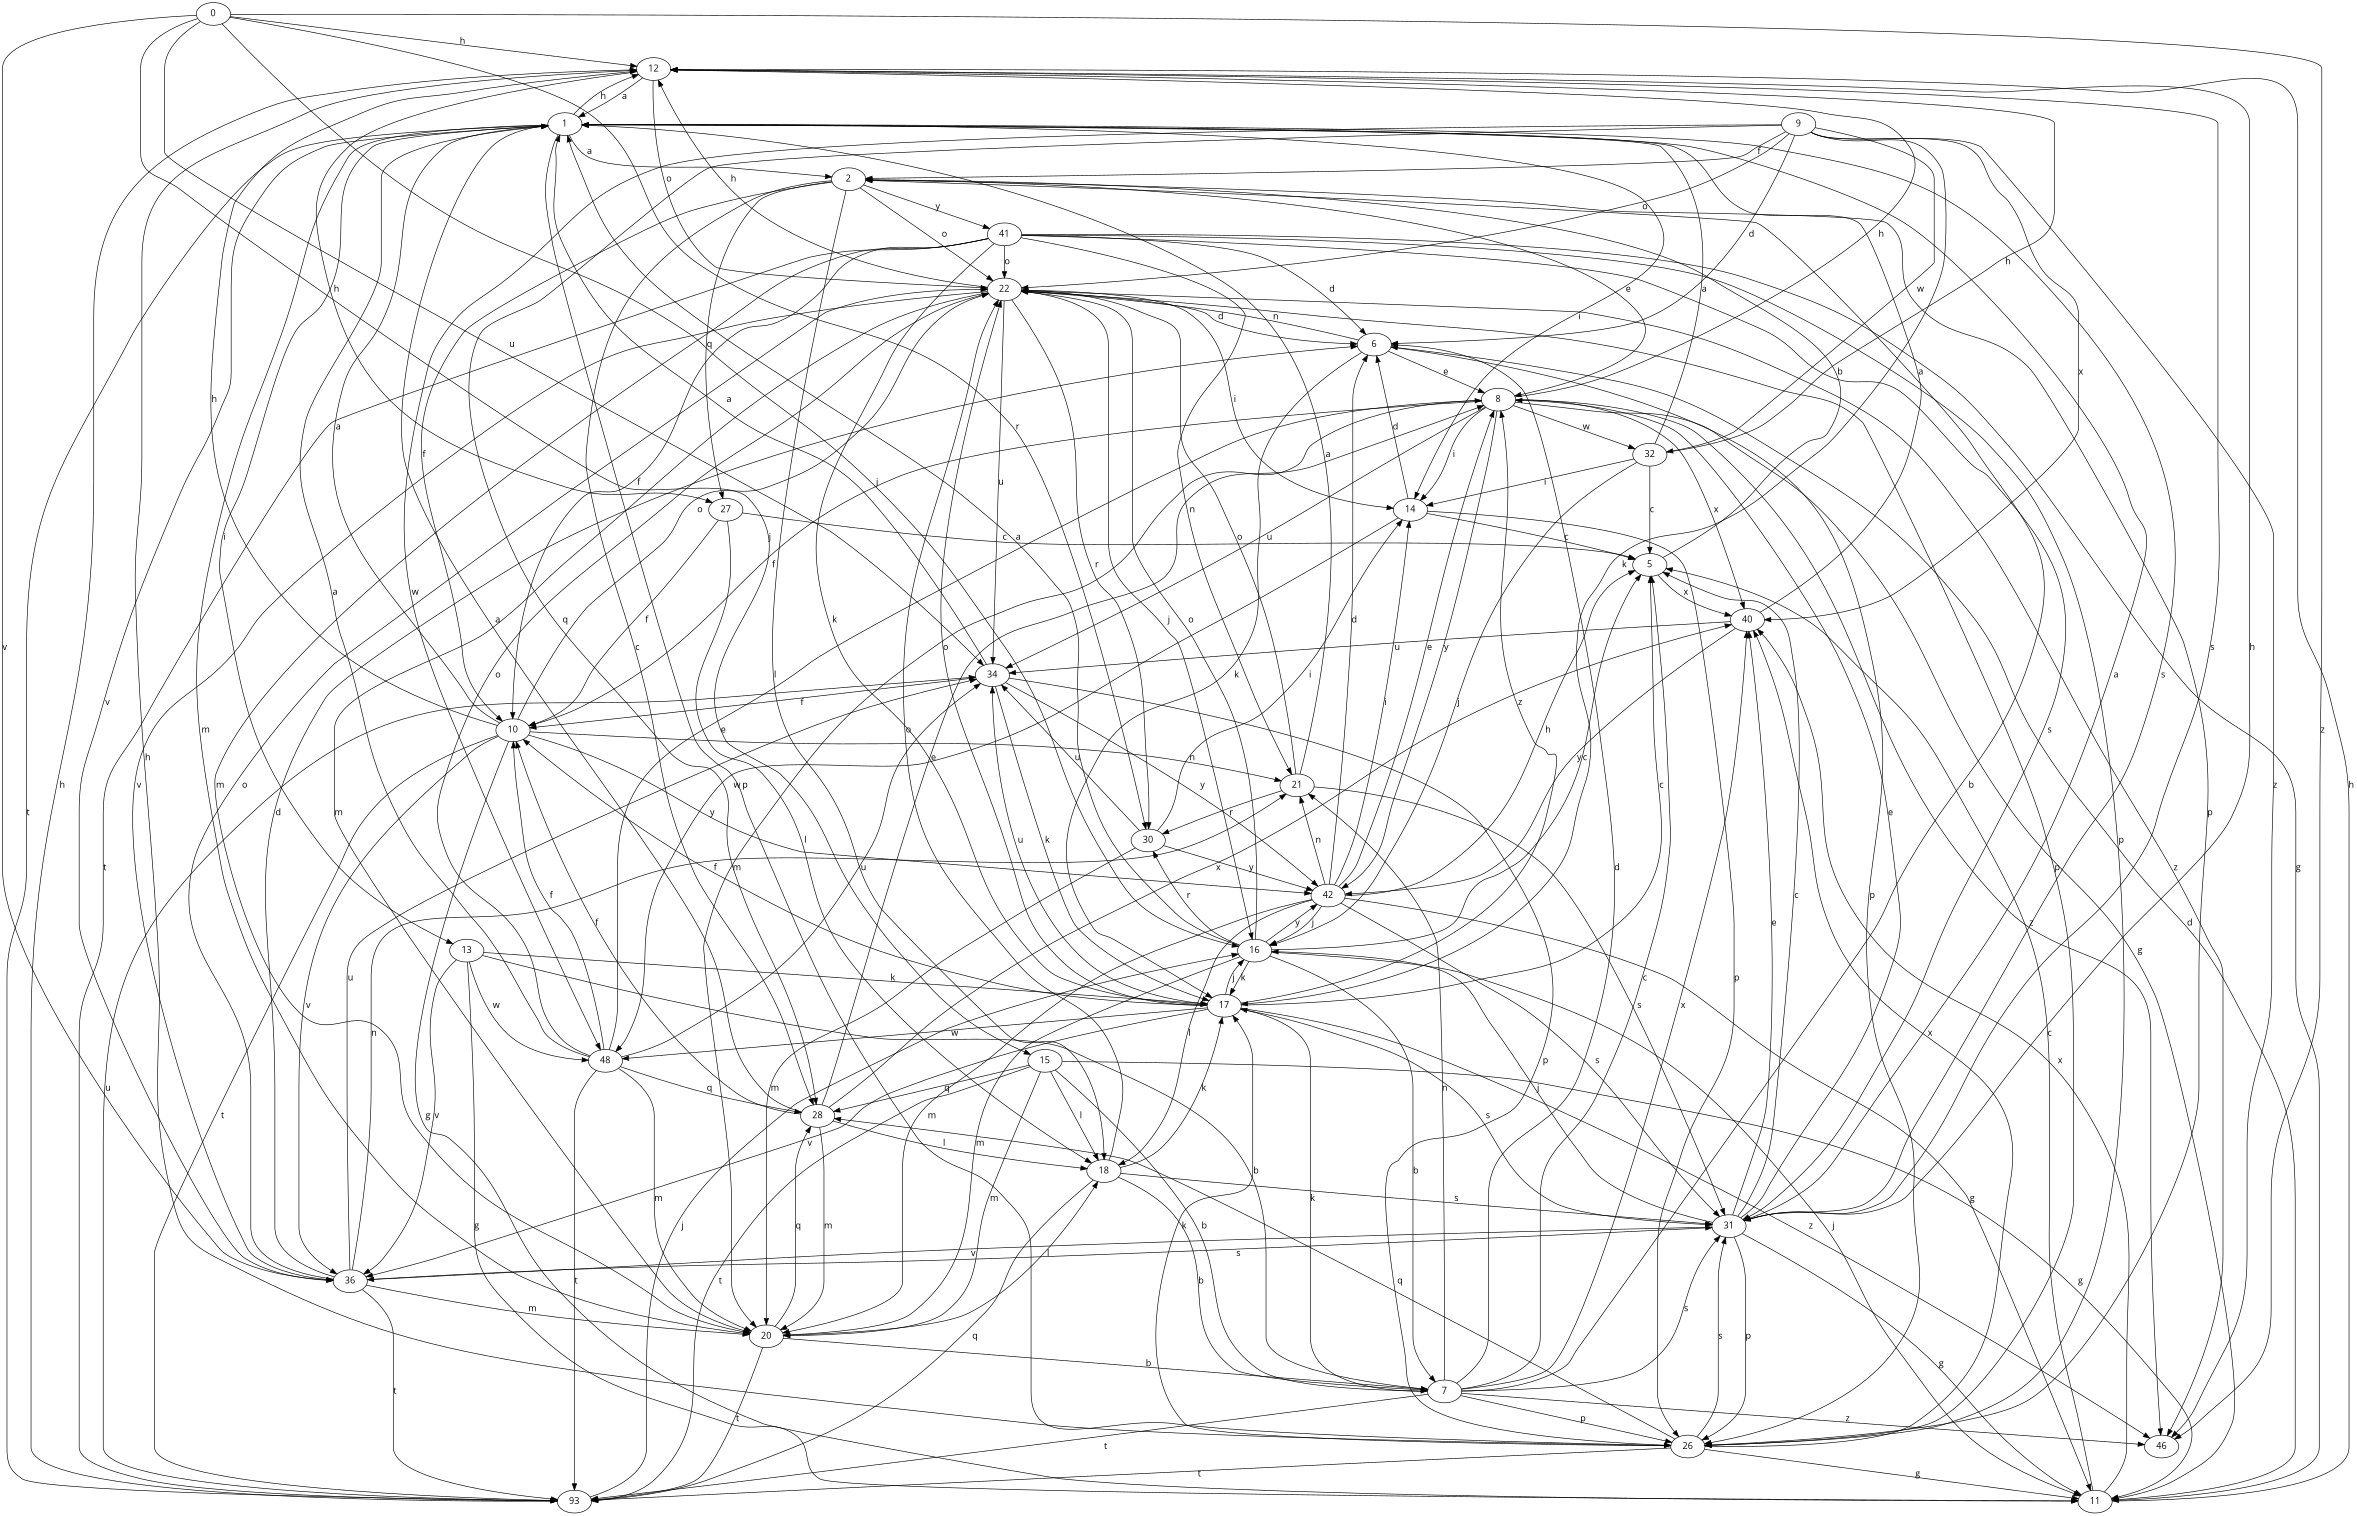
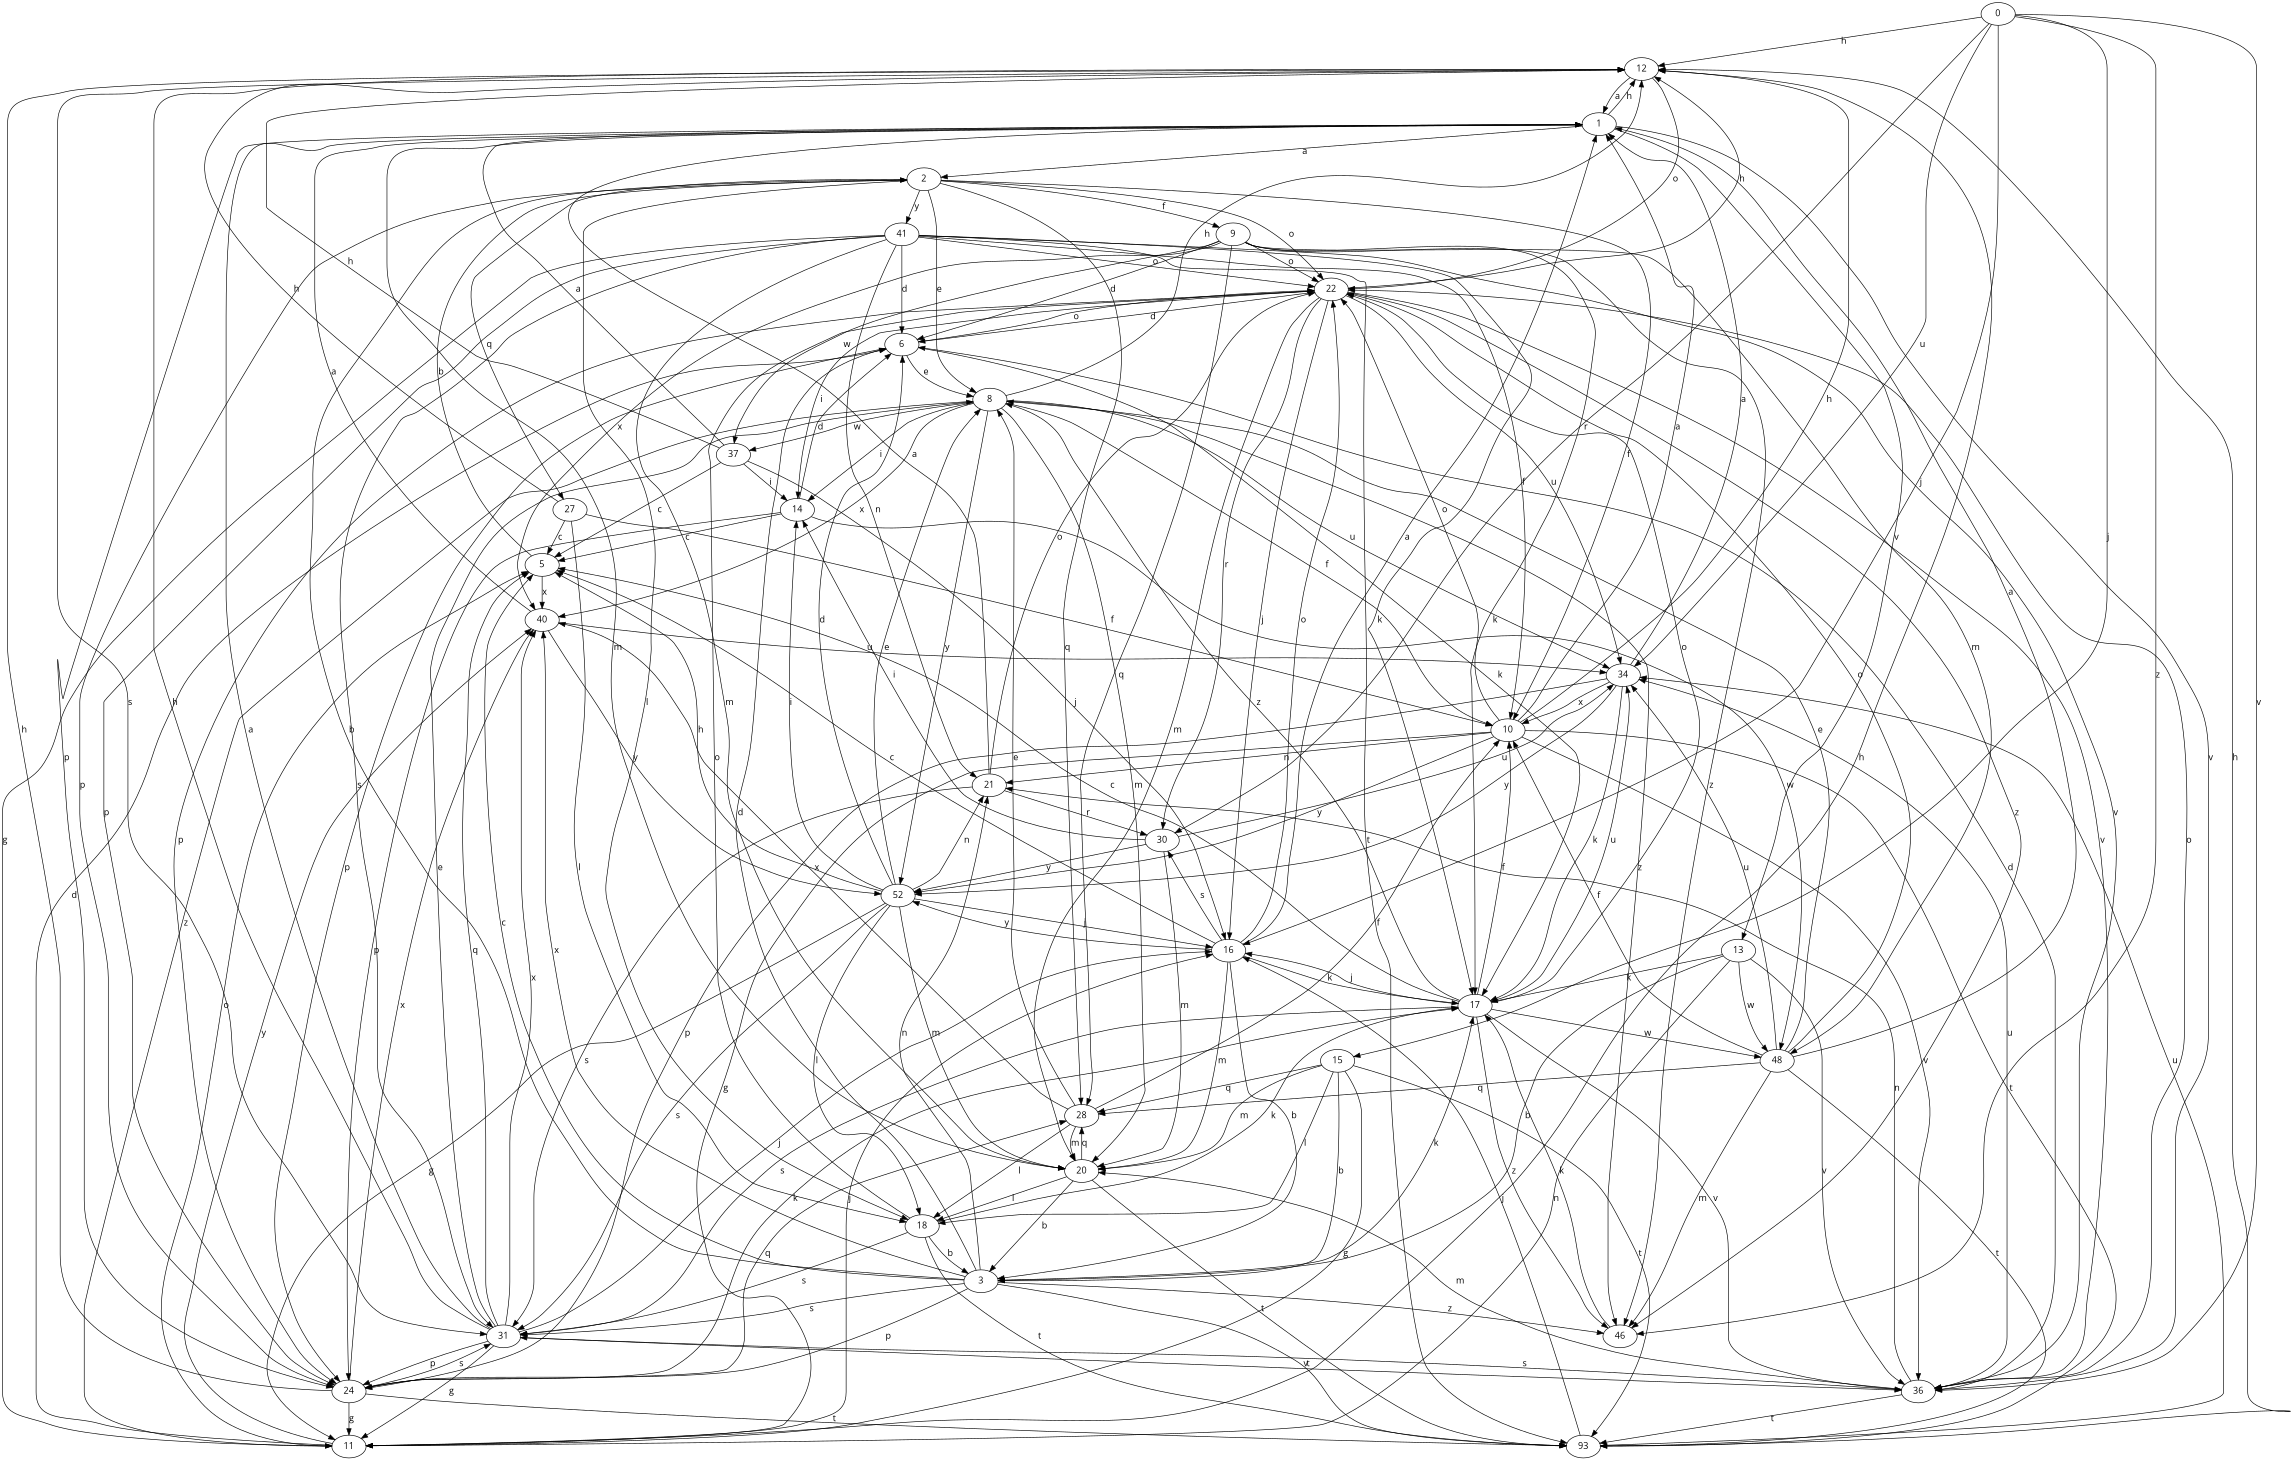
edge "1" -> "14": removed, label "i"
edge "1" -> "31": removed, label "s"
edge "9" -> "2": reversed
edge "12" -> "27": reversed
edge "6" -> "22": label "n" -> "o"
node "32": label "32" -> "37"
edge "41" -> "36": added, label "v"
edge "1" -> "13": label "i" -> "v"
edge "9" -> "48": label "w" -> "m"
edge "28" -> "1": removed, label "a"
edge "2" -> "28": label "c" -> "q"
edge "34" -> "10": label "f" -> "x"
edge "16" -> "30": label "r" -> "s"
node "42": label "42" -> "52"
edge "31" -> "5": label "c" -> "q"
edge "1" -> "93": removed, label "t"
edge "31" -> "40": label "e" -> "x"
edge "8" -> "11": label "g" -> "z"
edge "11" -> "5": label "c" -> "o"
edge "11" -> "40": label "x" -> "y"
edge "16" -> "11": reversed
edge "46" -> "17": added, label "k"
edge "48" -> "20": now "48" -> "46"
edge "13" -> "11": label "g" -> "n"
edge "18" -> "93": label "q" -> "t"
node "7": label "7" -> "3"
node "26": label "26" -> "24"
